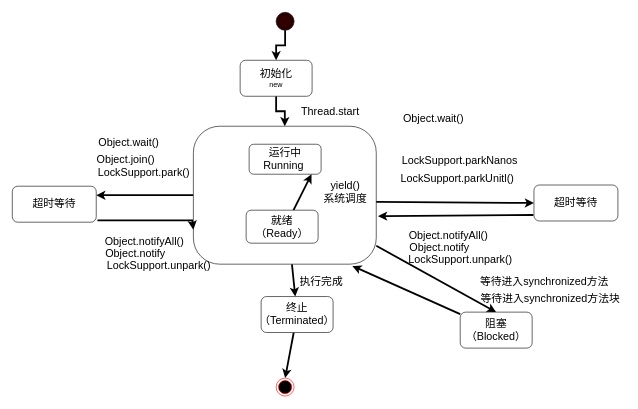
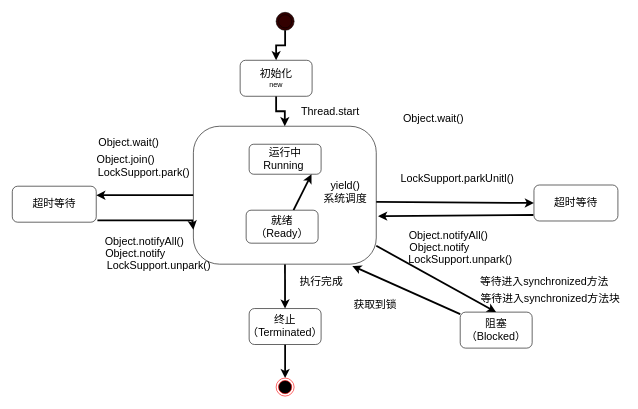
node "LockSupport.parkNanos": removed
node "获取到锁": added
node "终止 （Terminated）": moved (297, 315) -> (285, 327)
